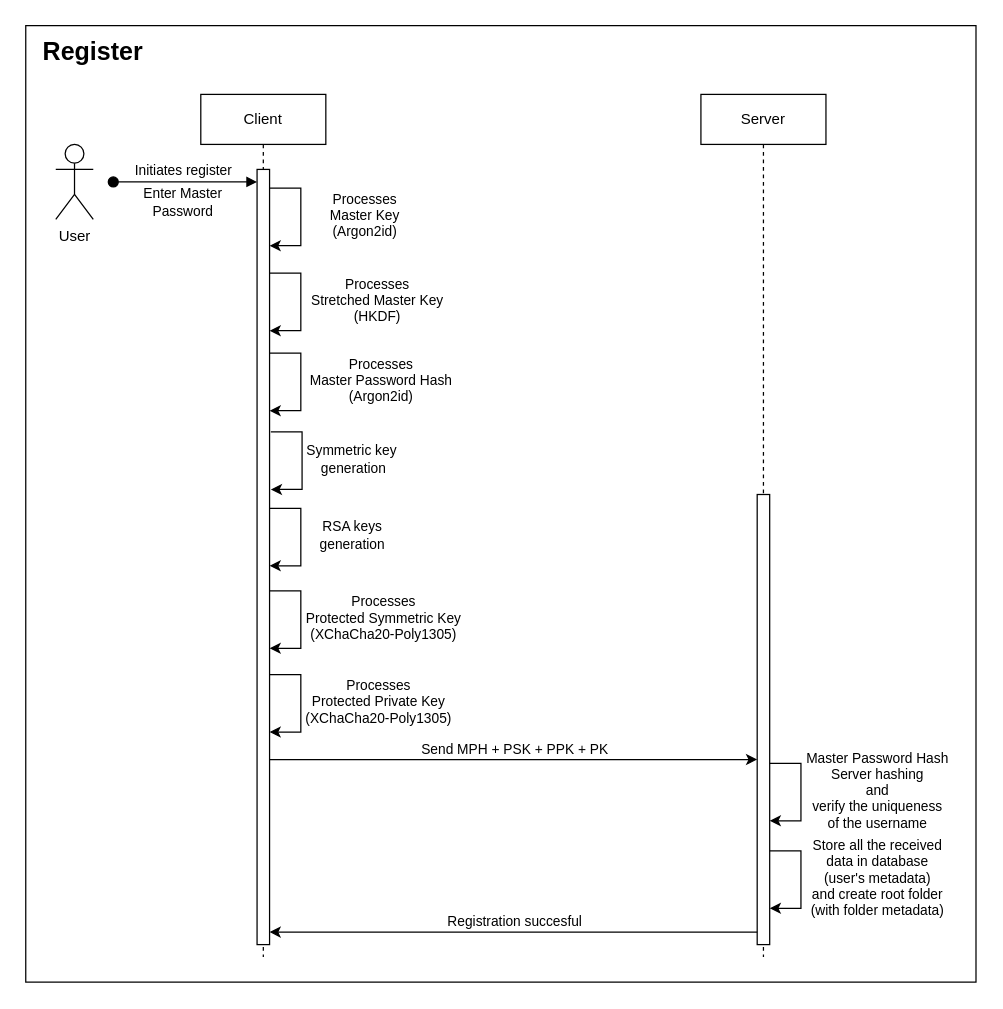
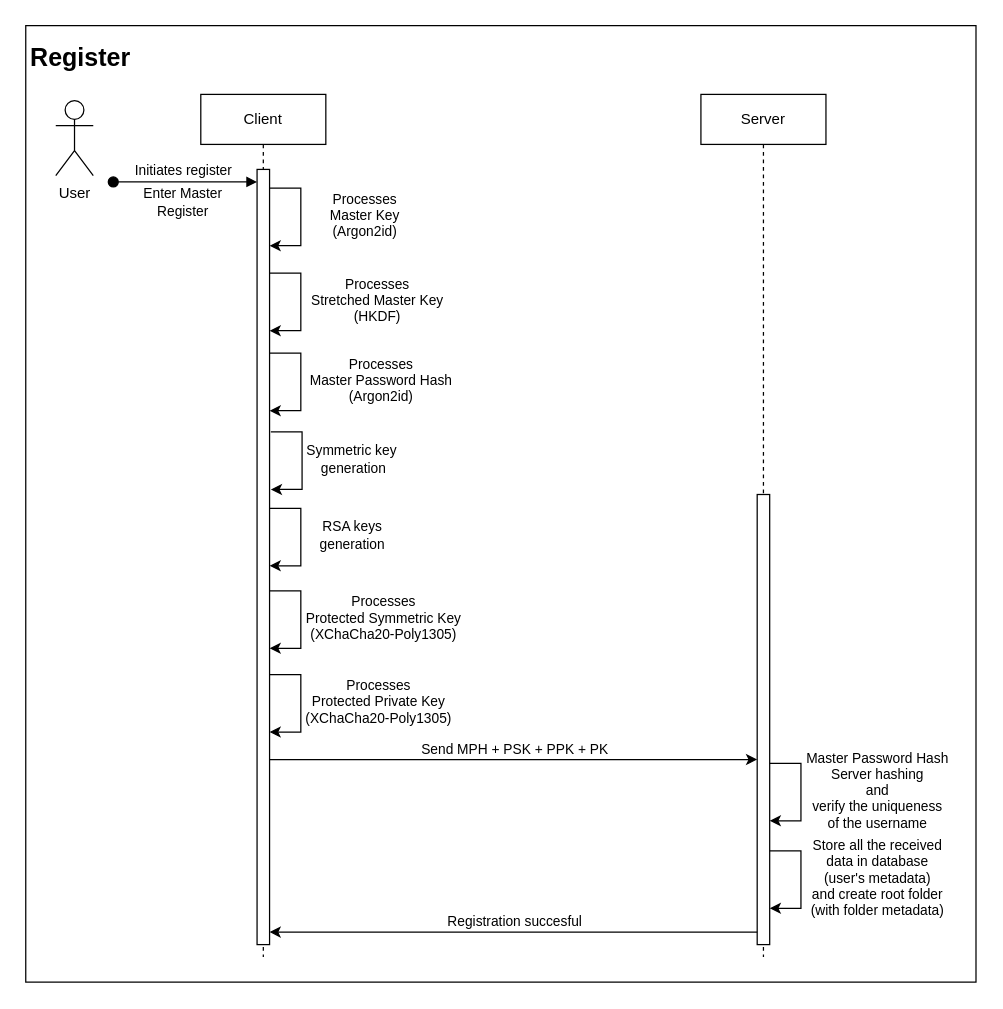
node "Register": moved (93, 51) -> (81, 57)
node "User": moved (74, 182) -> (74, 138)
node "Enter Master Password": label "Enter Master Password" -> "Enter Master Register"
